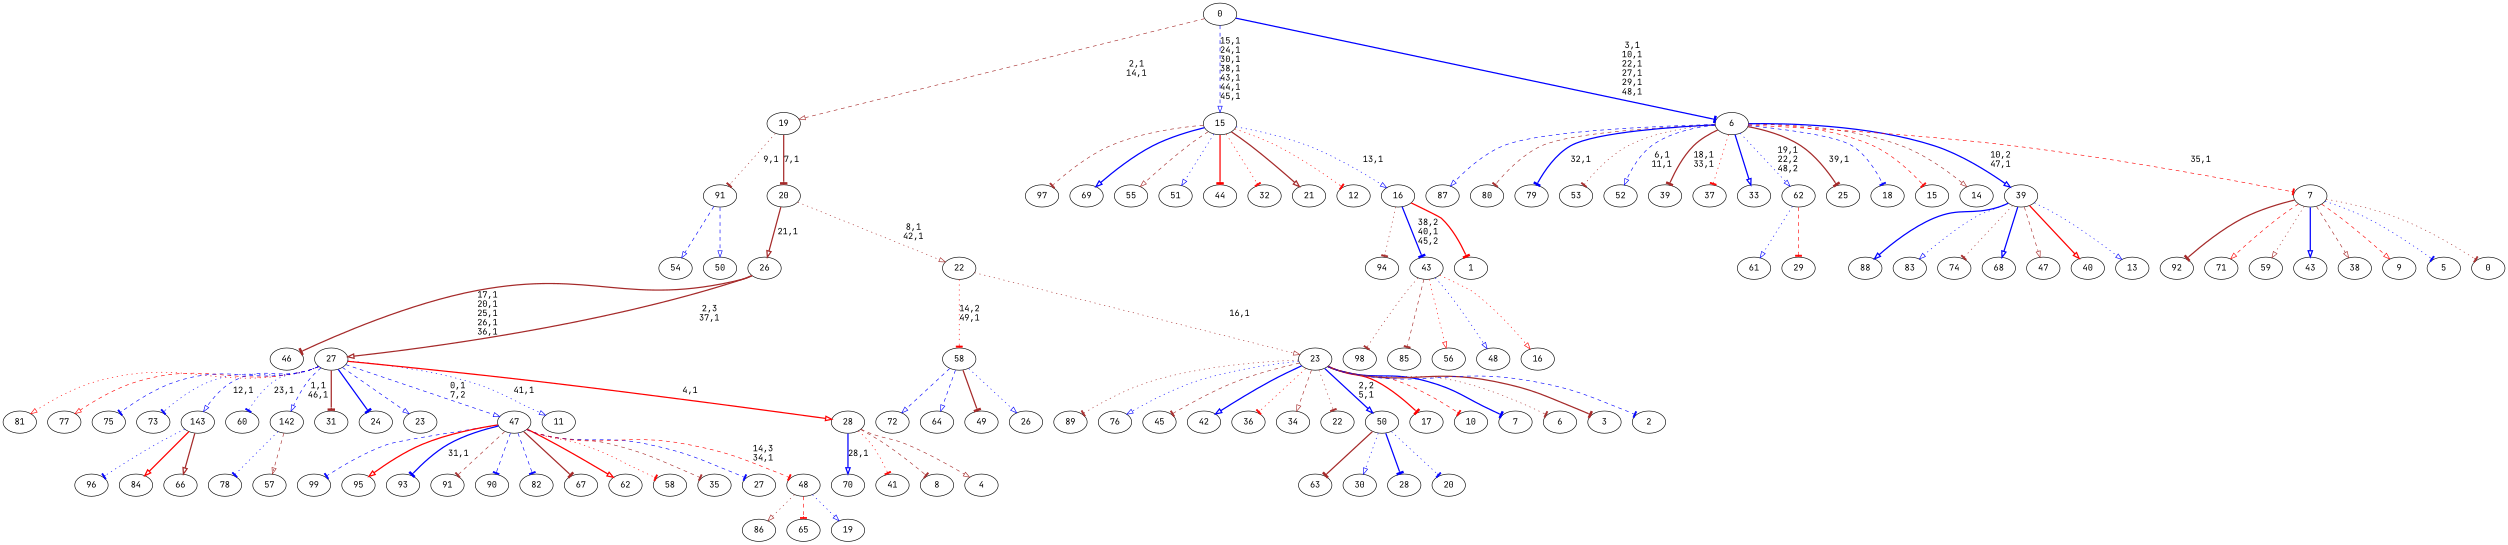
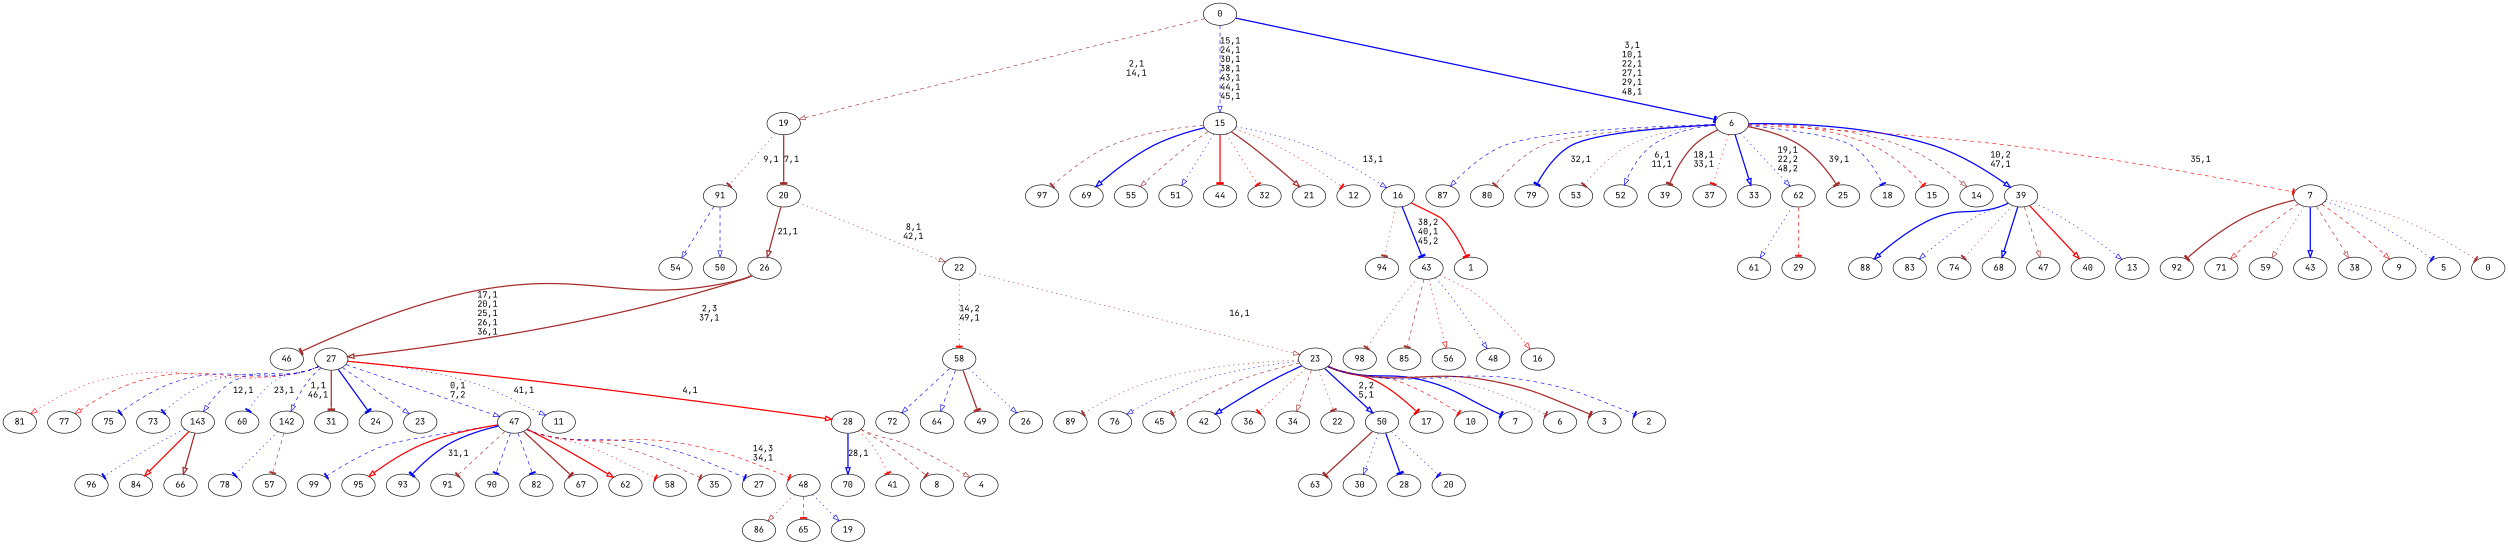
edge "142" -> "57": arrowhead onormal -> tee
